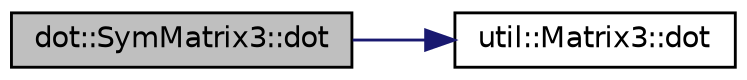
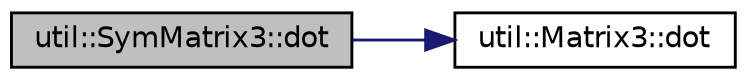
node "dot::SymMatrix3::dot": label "dot::SymMatrix3::dot" -> "util::SymMatrix3::dot"
